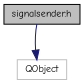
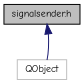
edge "signalsender.h" -> "QObject": reversed
